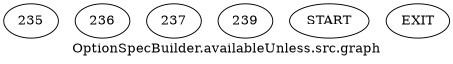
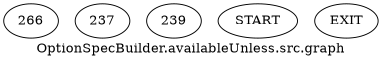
node "235": removed
node "236": label "236" -> "266"
